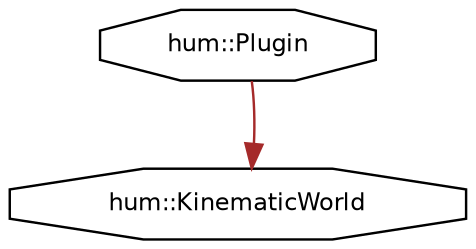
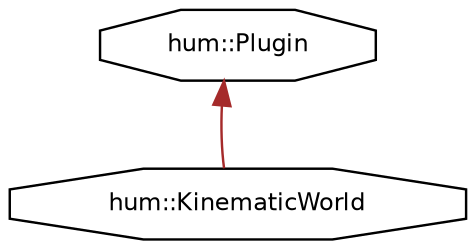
edge "hum::Plugin" -> "hum::KinematicWorld": reversed
